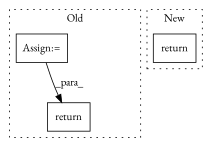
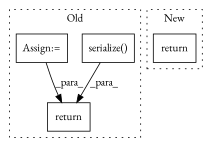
node "serialize()": added
